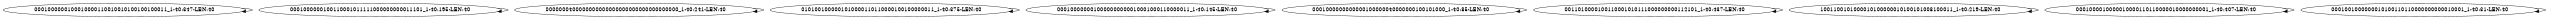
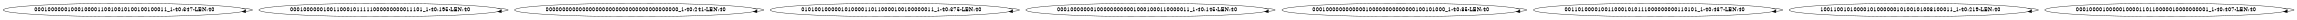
node "0000000400000000000000000000000000000000_1-40:241-LEN:40": label "0000000400000000000000000000000000000000_1-40:241-LEN:40" -> "0000000000000000000000000000000000000000_1-40:241-LEN:40"
node "0001000000000000100000040000000100101000_1-40:85-LEN:40": label "0001000000000000100000040000000100101000_1-40:85-LEN:40" -> "0001000000000000100000000000000100101000_1-40:85-LEN:40"
node "0011010000100110001010111000000000112101_1-40:437-LEN:40": label "0011010000100110001010111000000000112101_1-40:437-LEN:40" -> "0011010000100110001010111000000000110101_1-40:437-LEN:40"
node "0001001000000010100110110000000000010001_1-40:31-LEN:40": removed
